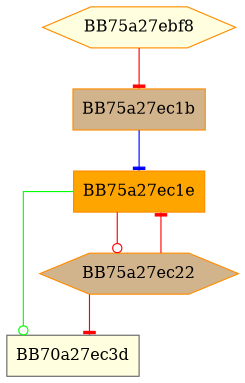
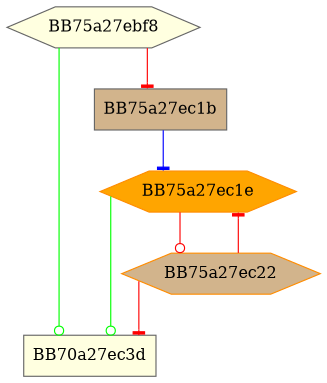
node "BB75a27ebf8": color darkorange -> gray40
node "BB75a27ec1b": color darkorange -> gray40
edge "BB75a27ebf8" -> "BB70a27ec3d": added
node "BB75a27ec1e": shape box -> hexagon
